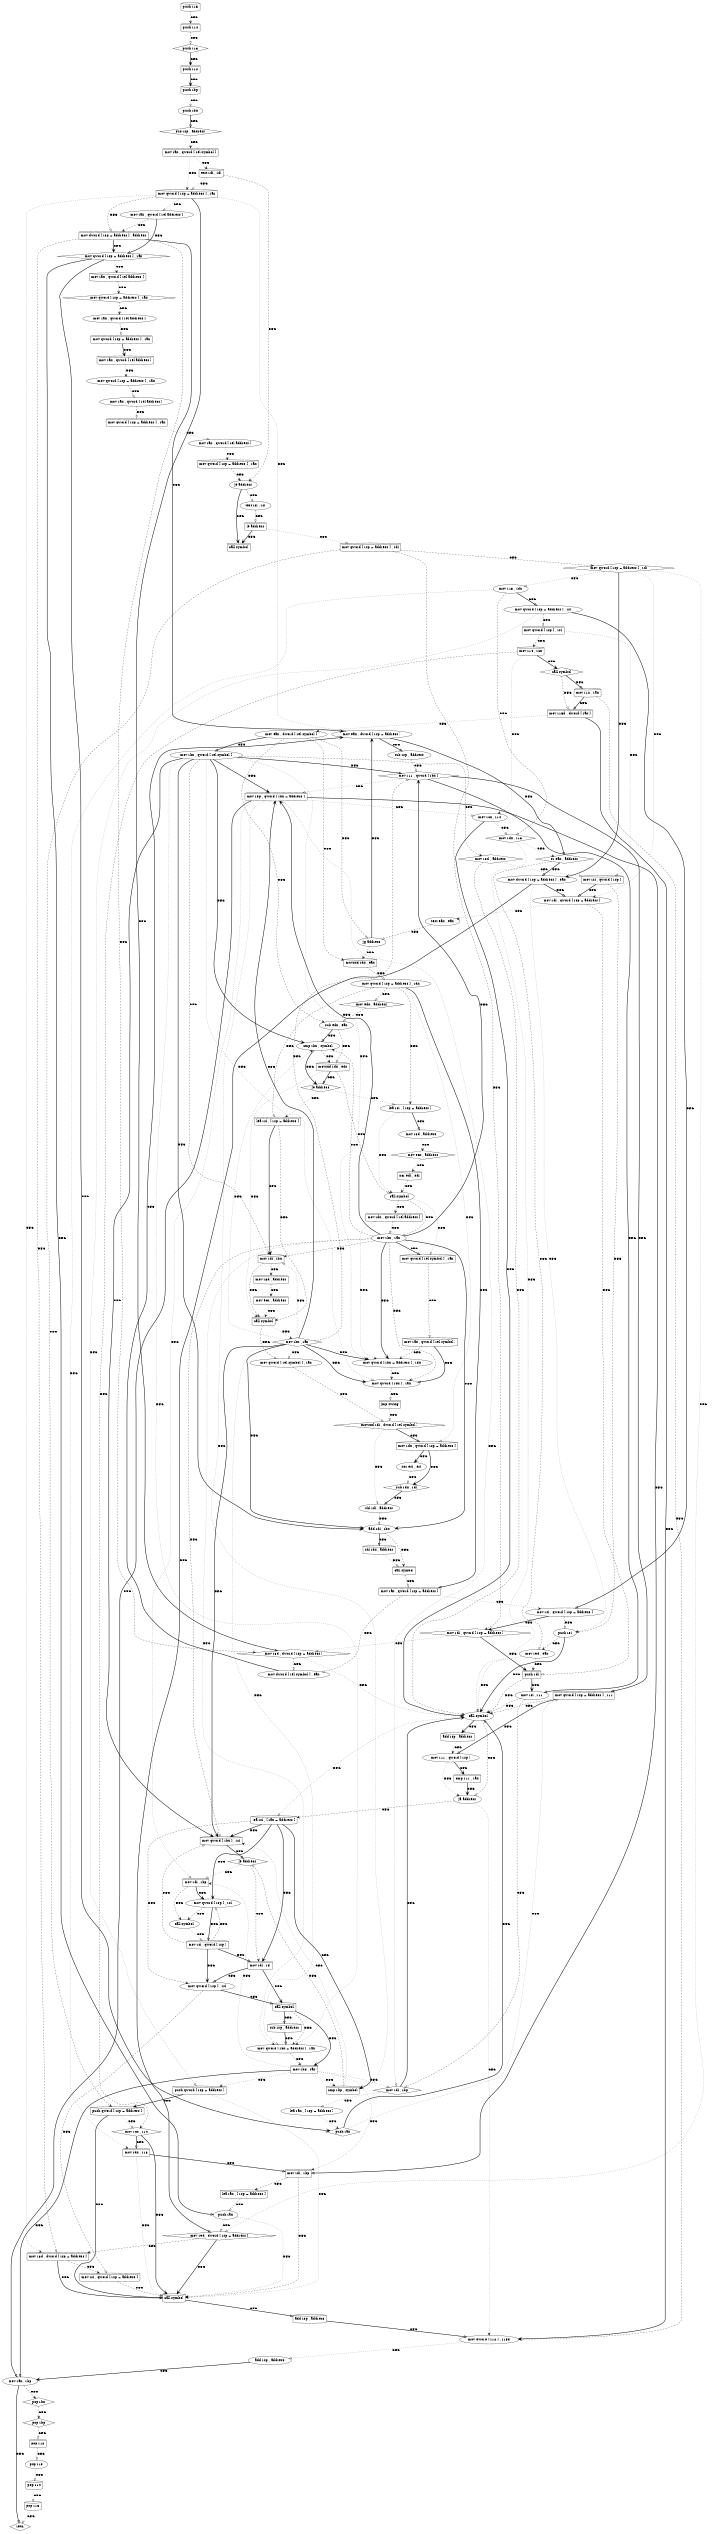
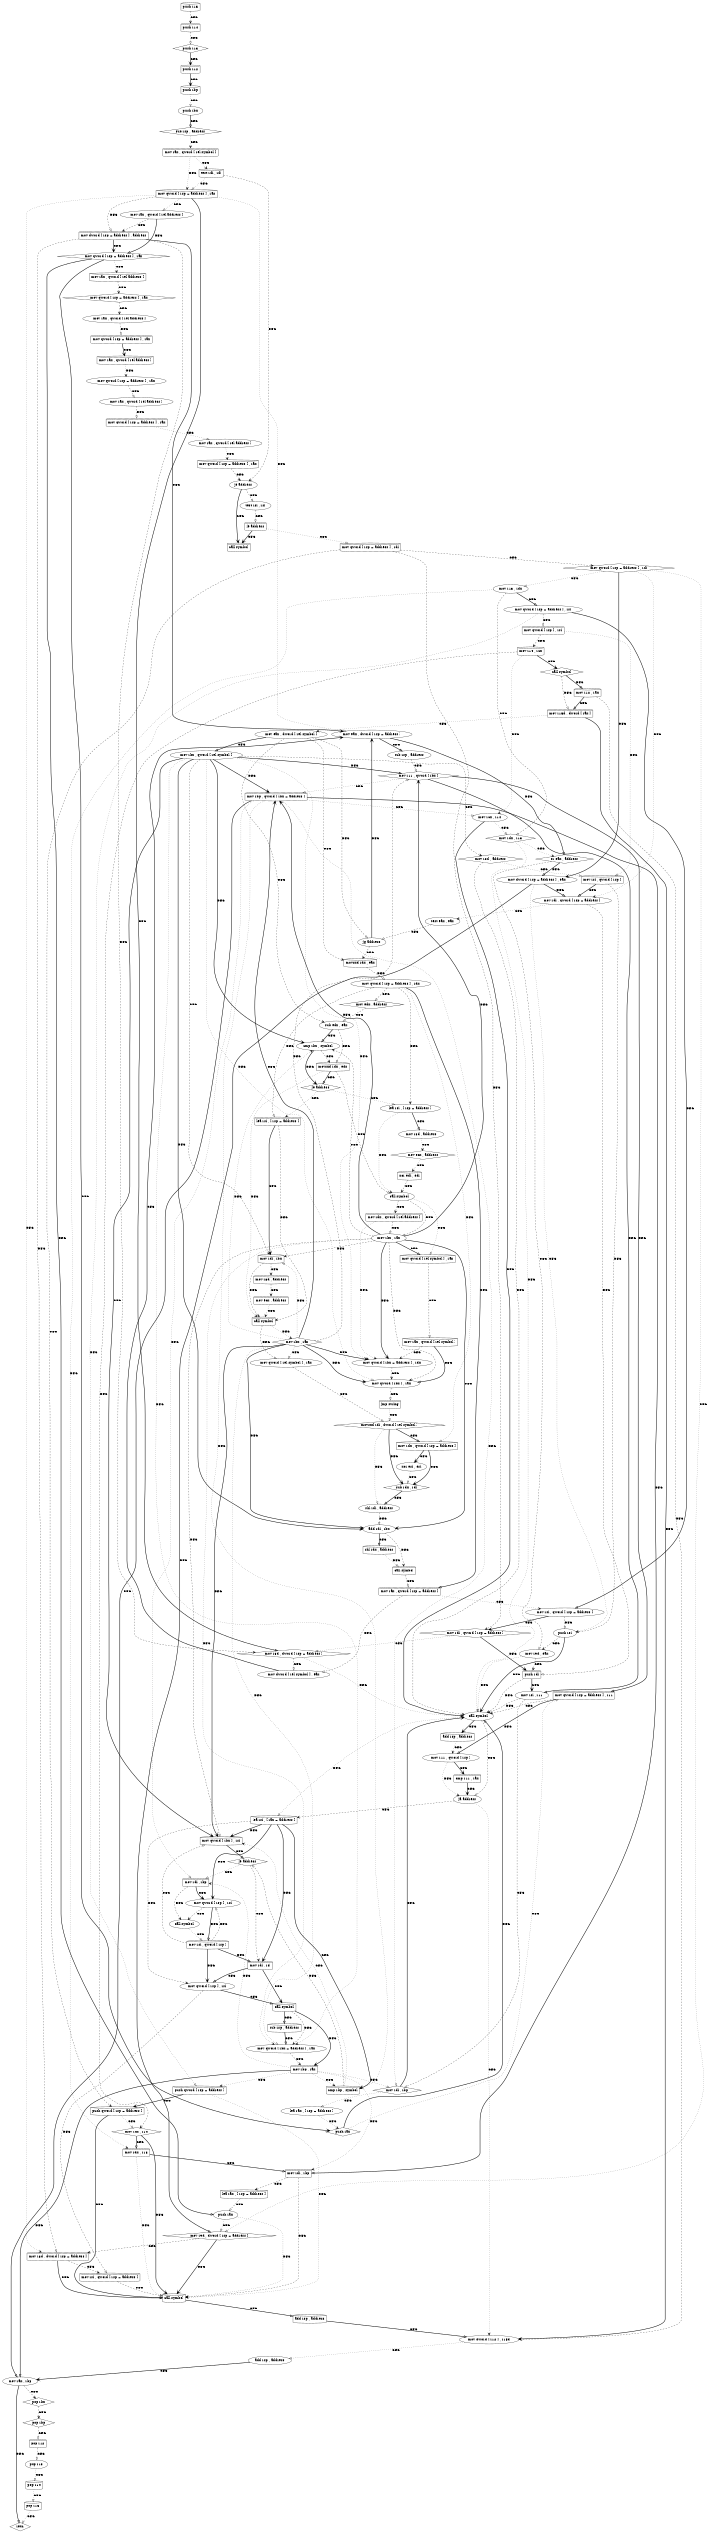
edge "movsxd rdi , dword [ rel symbol ]" -> "sub rdx , rdi": added, label "DFG"
